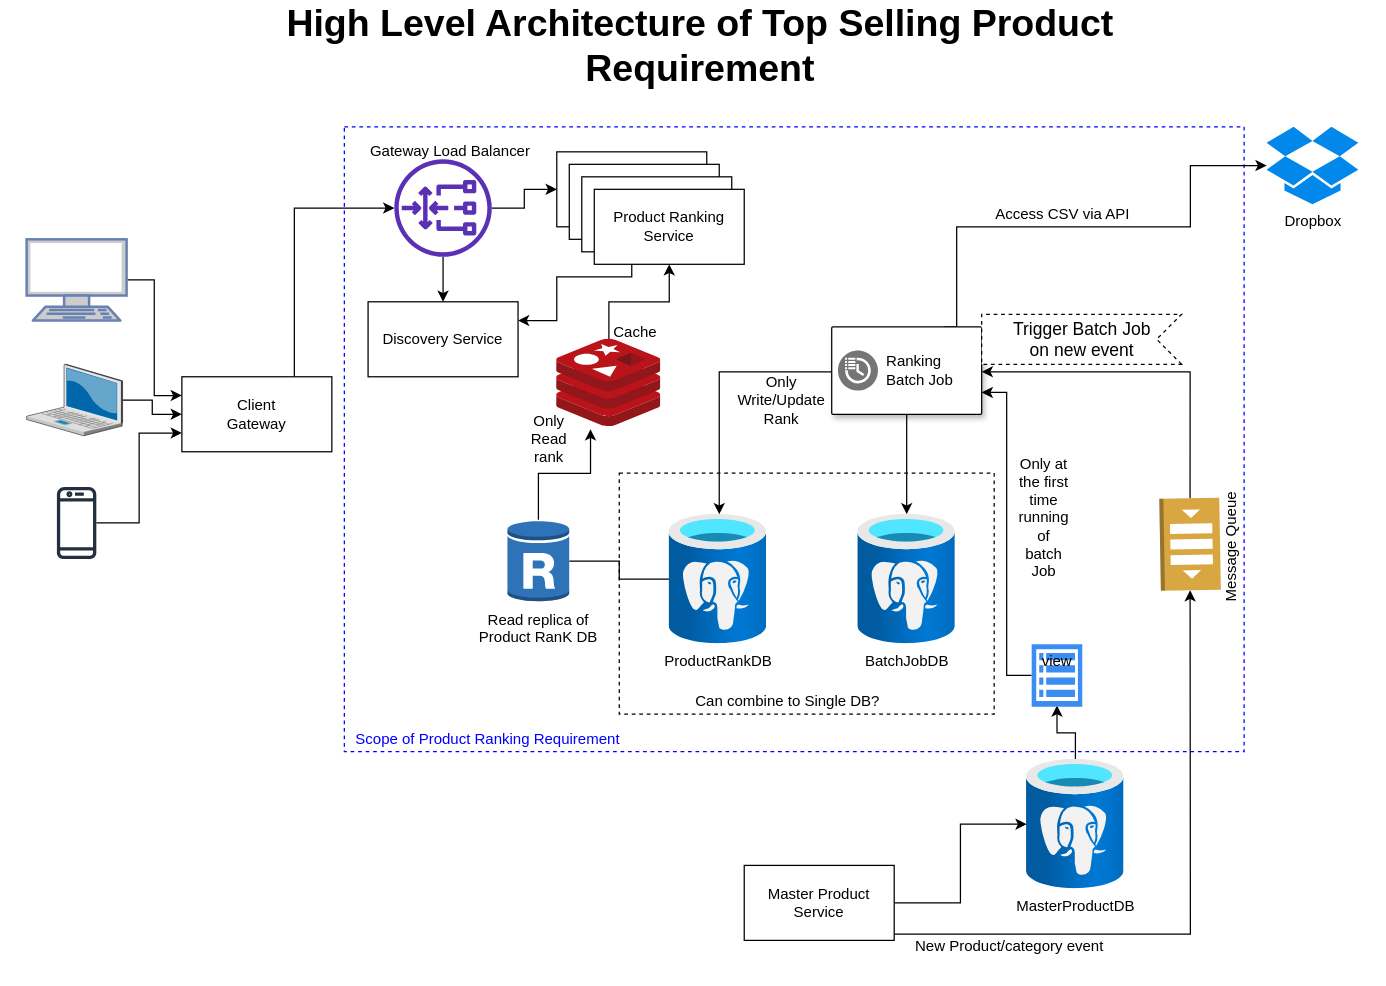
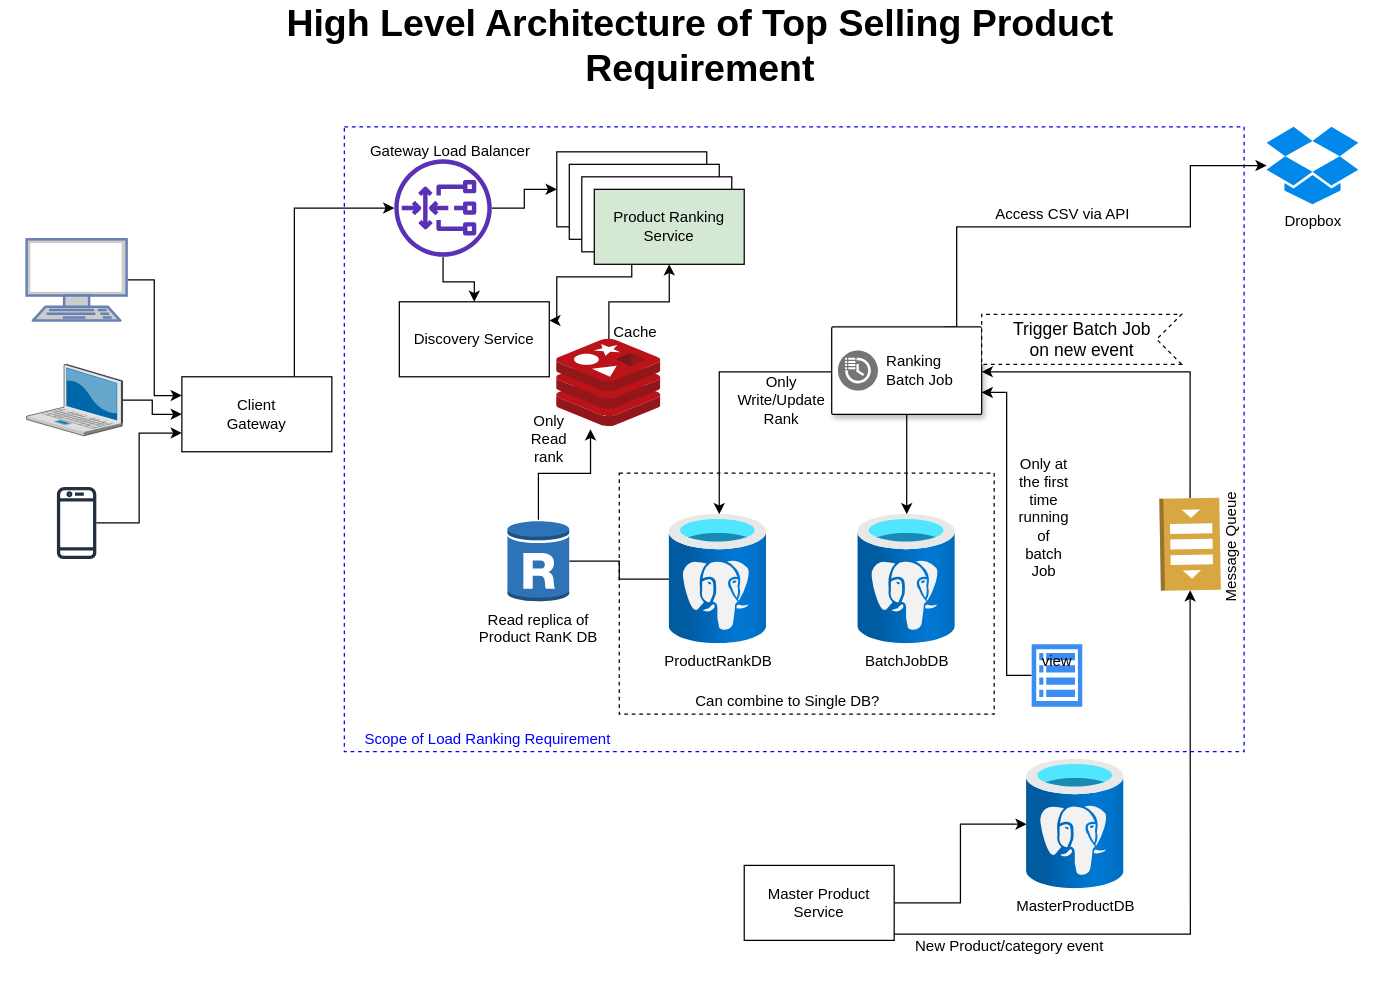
node "Product Ranking Service": fillcolor #ffffff -> #d5e8d4
node "Discovery Service": moved (443, 339) -> (474, 339)
edge "MasterProductDB" -> "view": removed
node "Scope of Product Ranking Requirement": label "Scope of Product Ranking Requirement" -> "Scope of Load Ranking Requirement"
